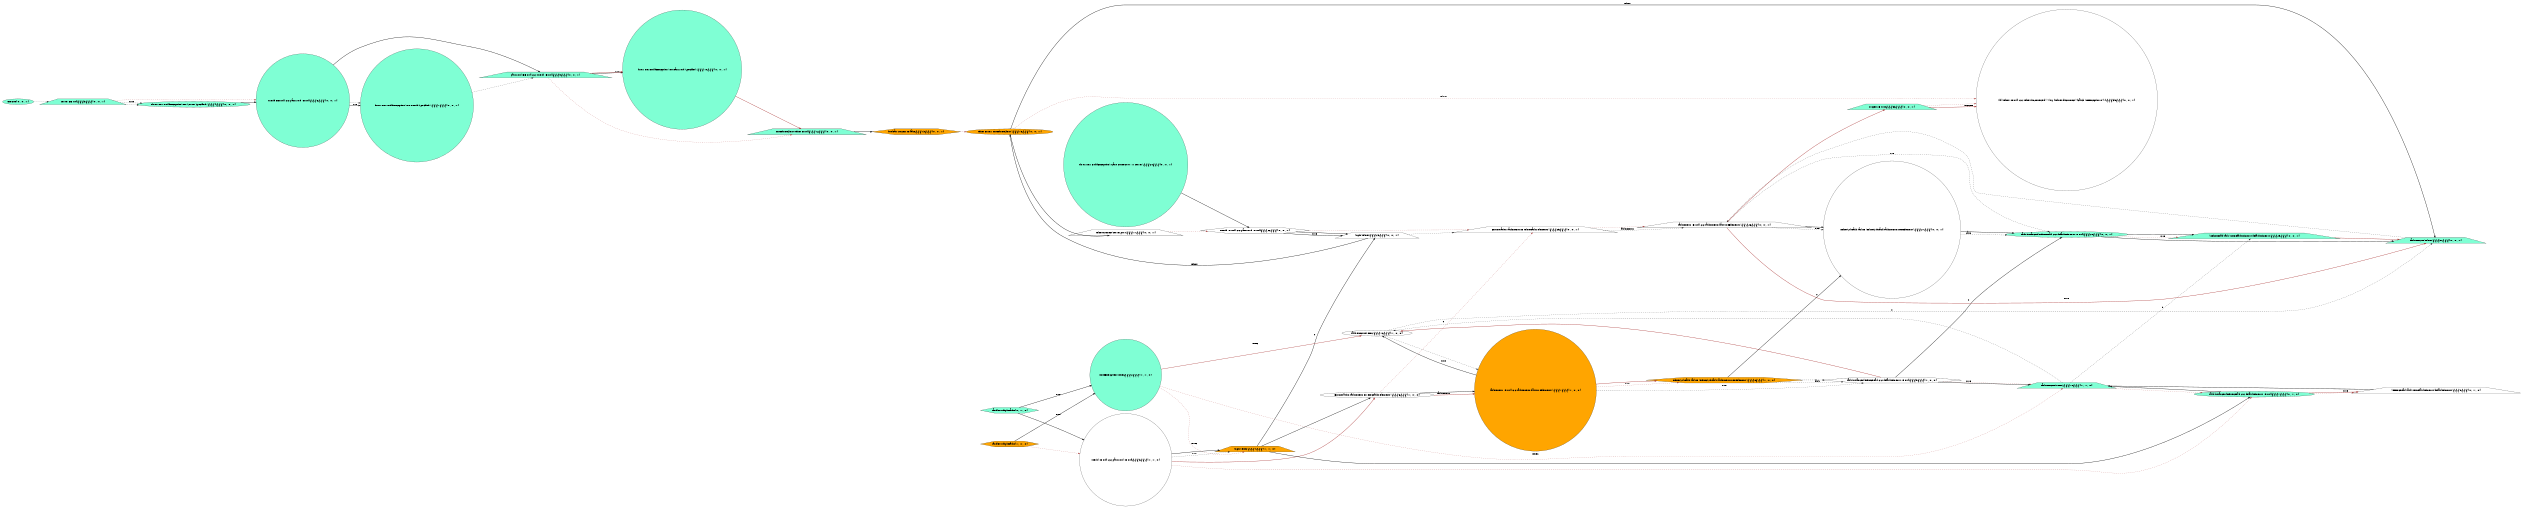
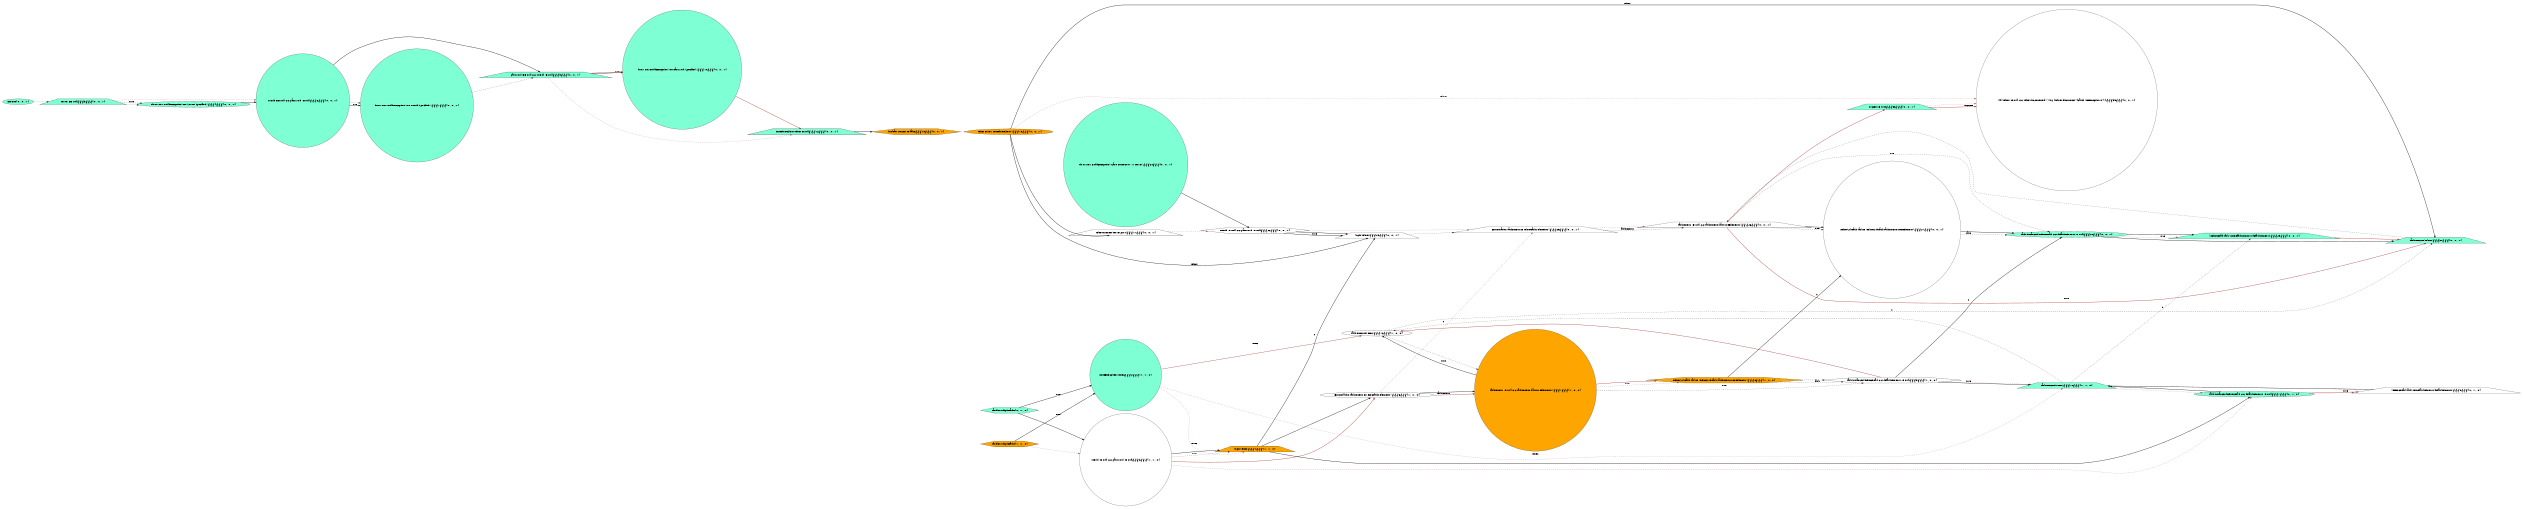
edge "login(telnet)@@@23@@@['0', '0', '1']" -> "telnet = new AntTelnetClient()@@@15@@@['0', '0', '1']": reversed
